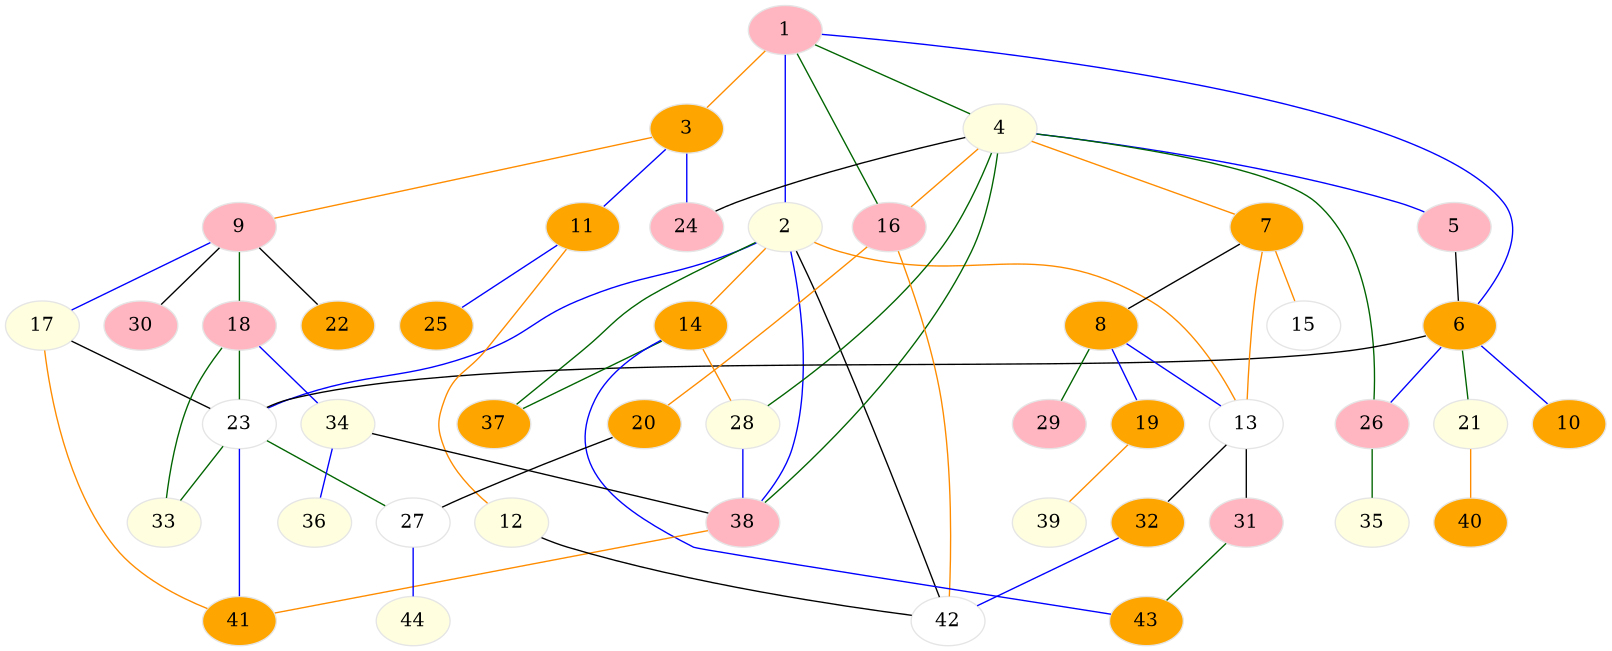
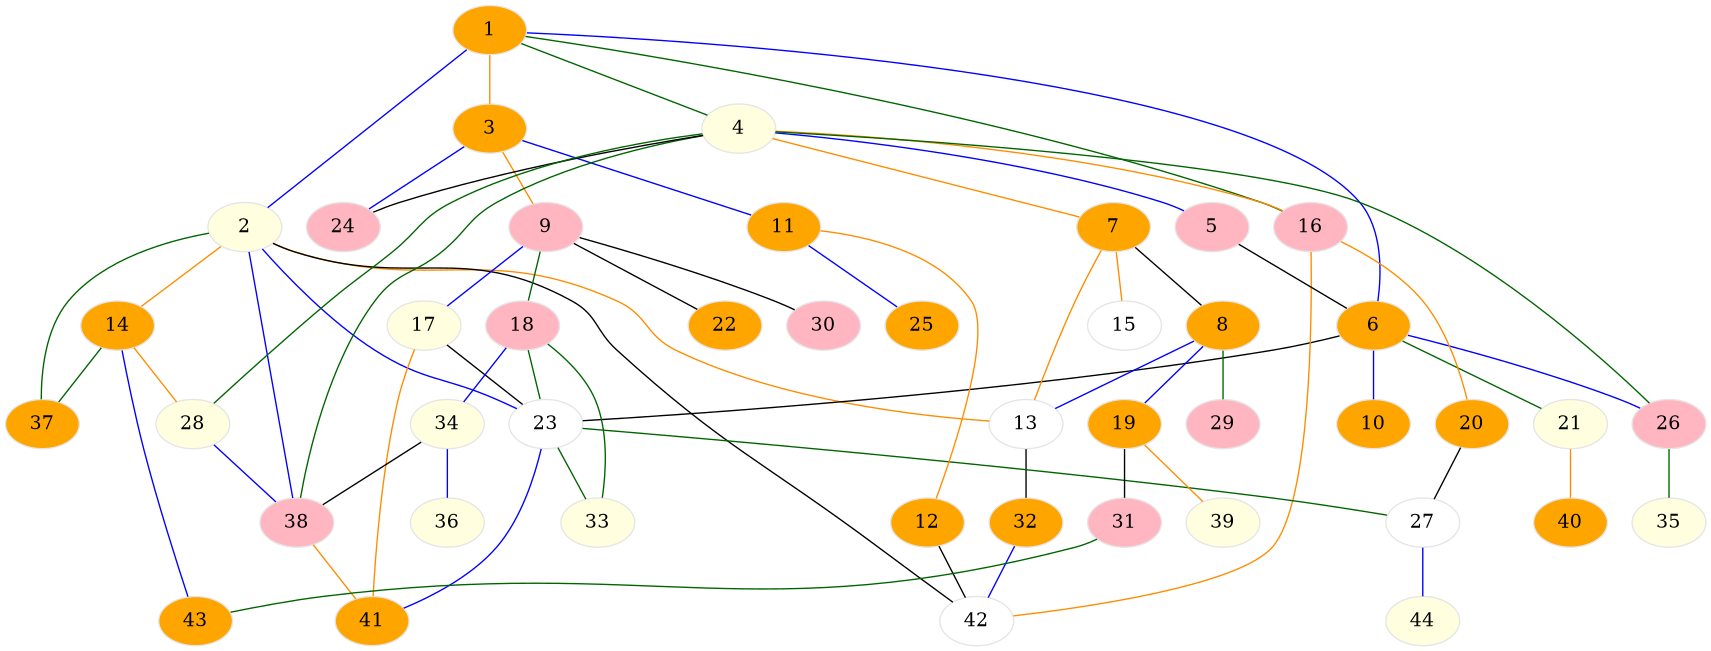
node "1": fillcolor lightpink -> orange
edge "13" -- "31": now "19" -- "31"
node "12": fillcolor lightyellow -> orange
